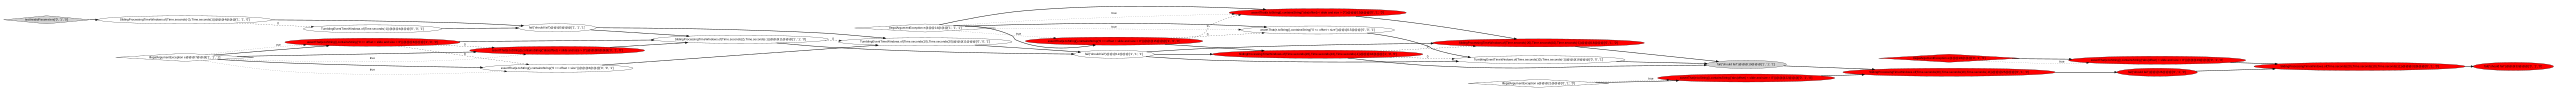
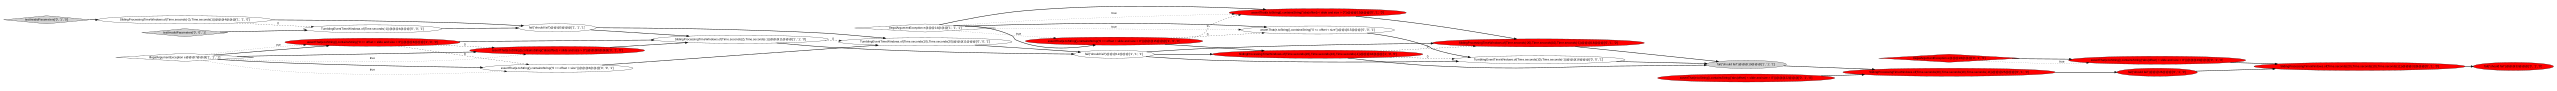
node "testInvalidParameters['0', '0', '1']": added
node "IllegalArgumentException e@@@21@@@['0', '1', '0']": removed
